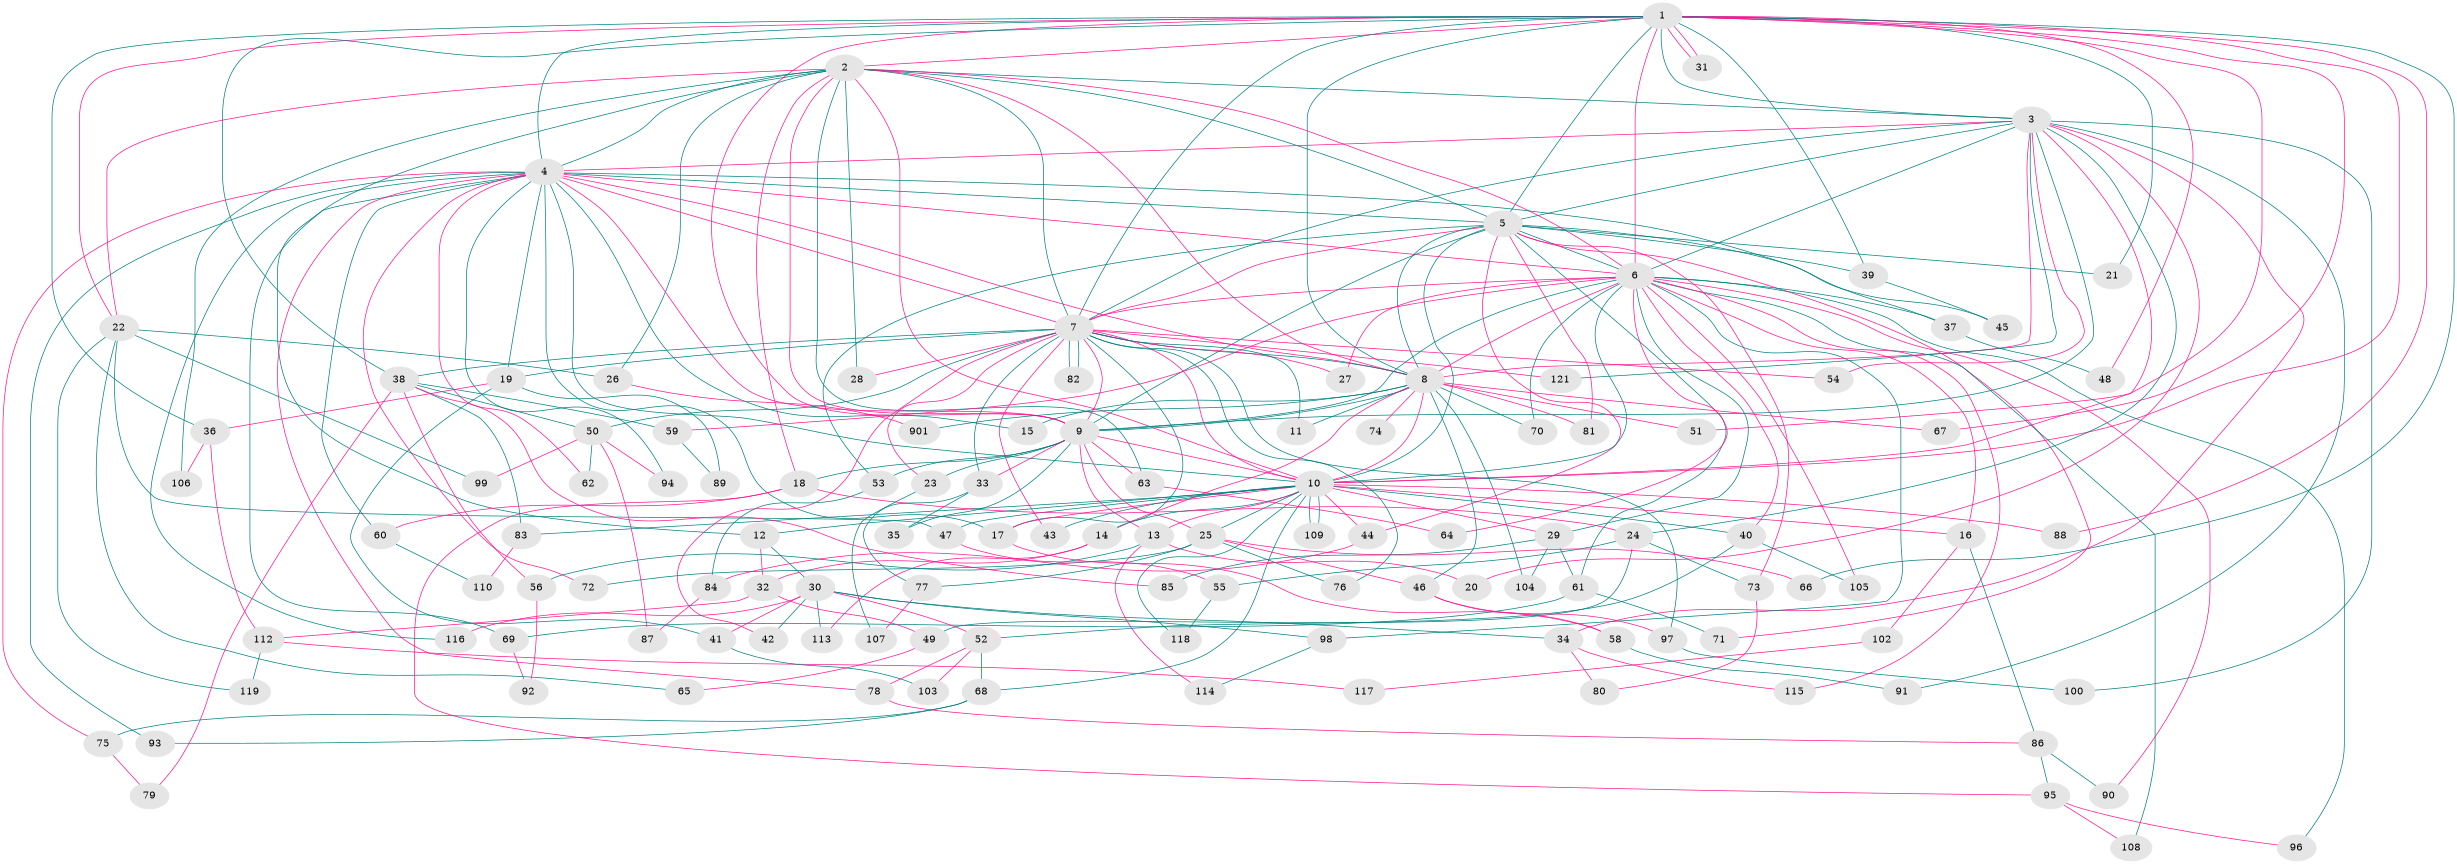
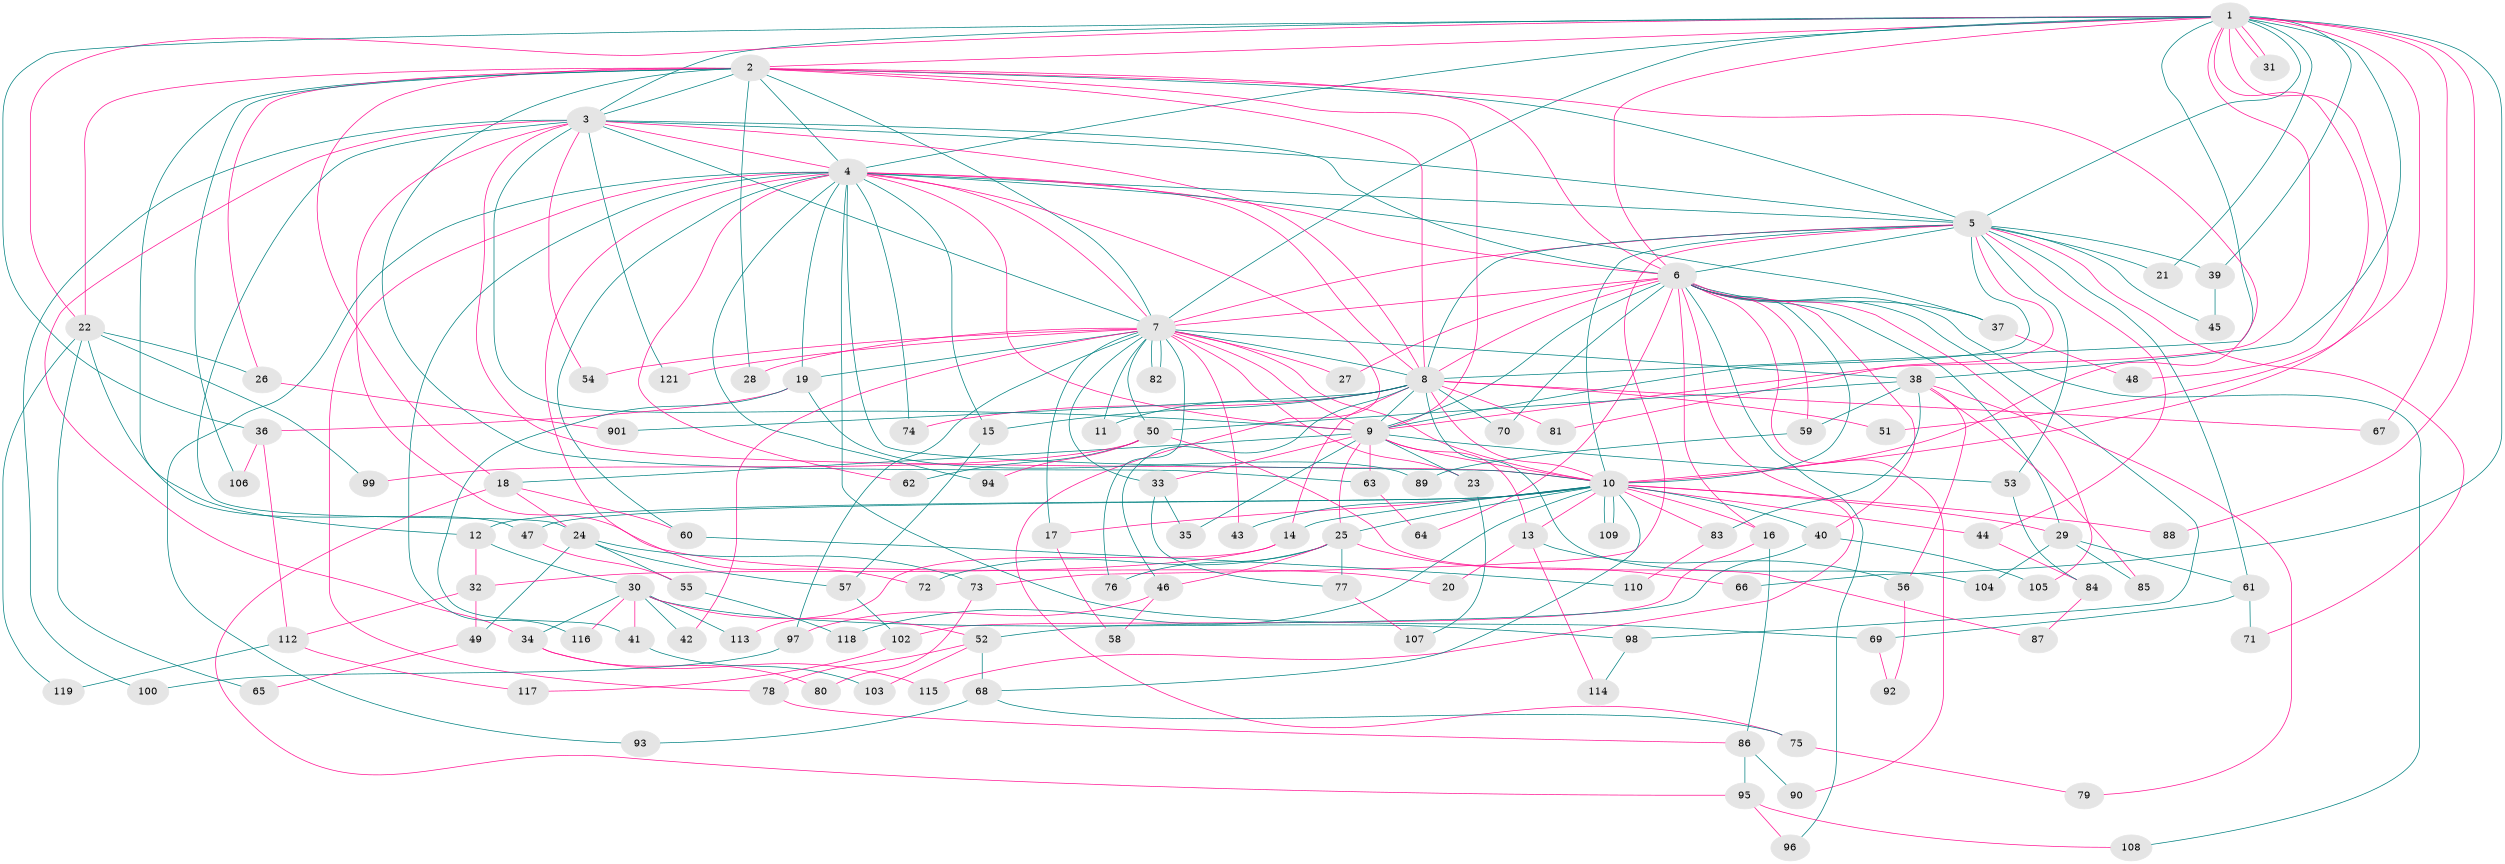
edge "2" -- "26": color teal -> deeppink
edge "37" -- "48": color teal -> deeppink
edge "4" -- "17": now "4" -- "74"
edge "10" -- "83": color teal -> deeppink
node "57": added
node "91": removed
